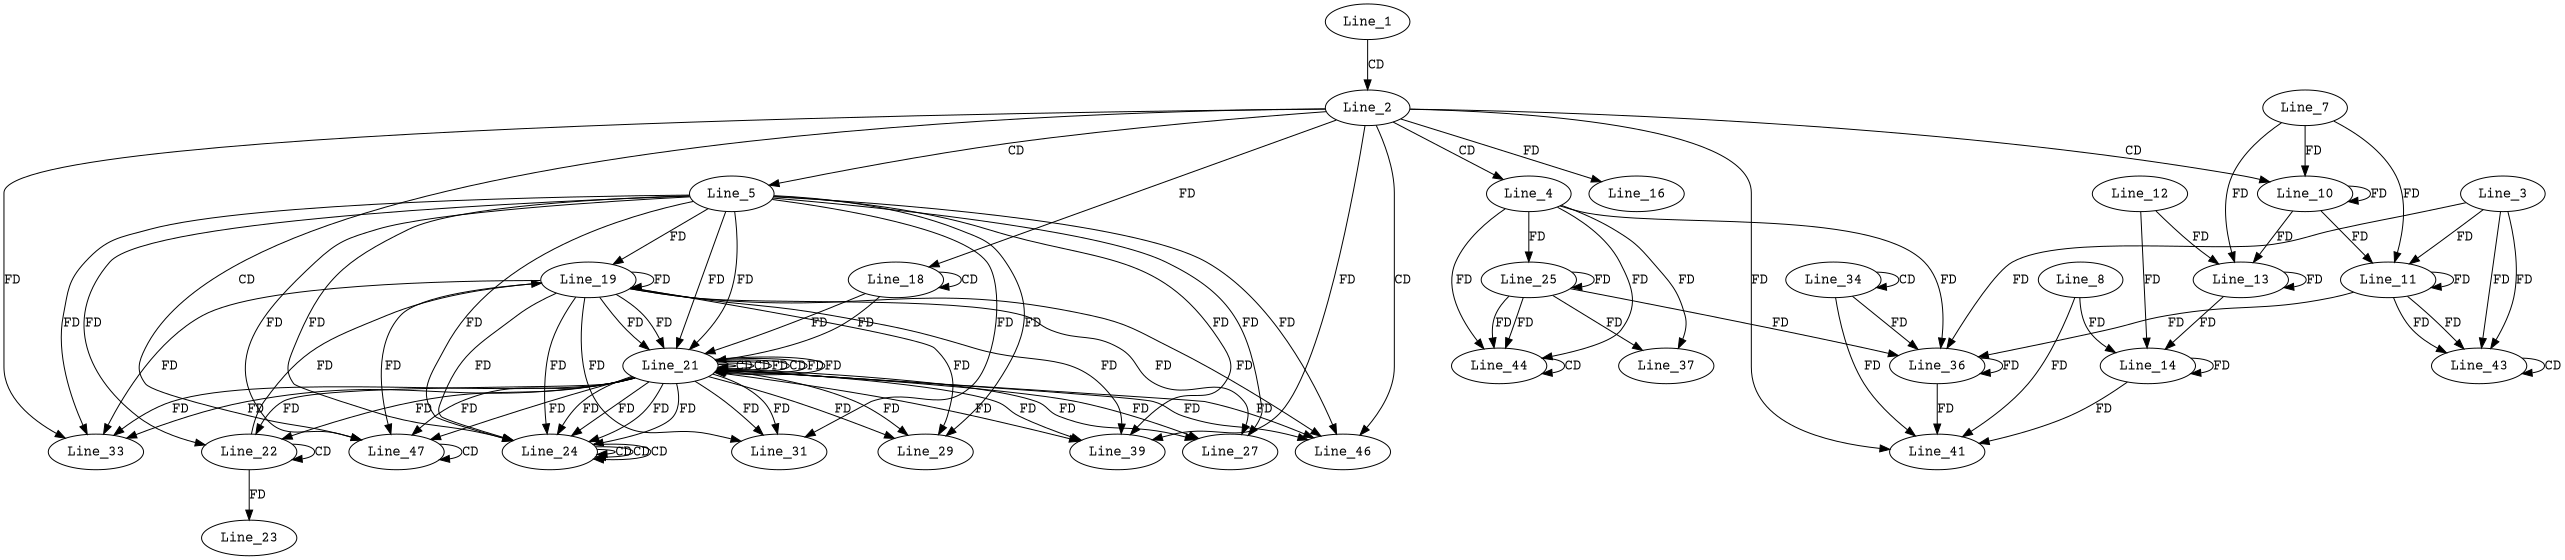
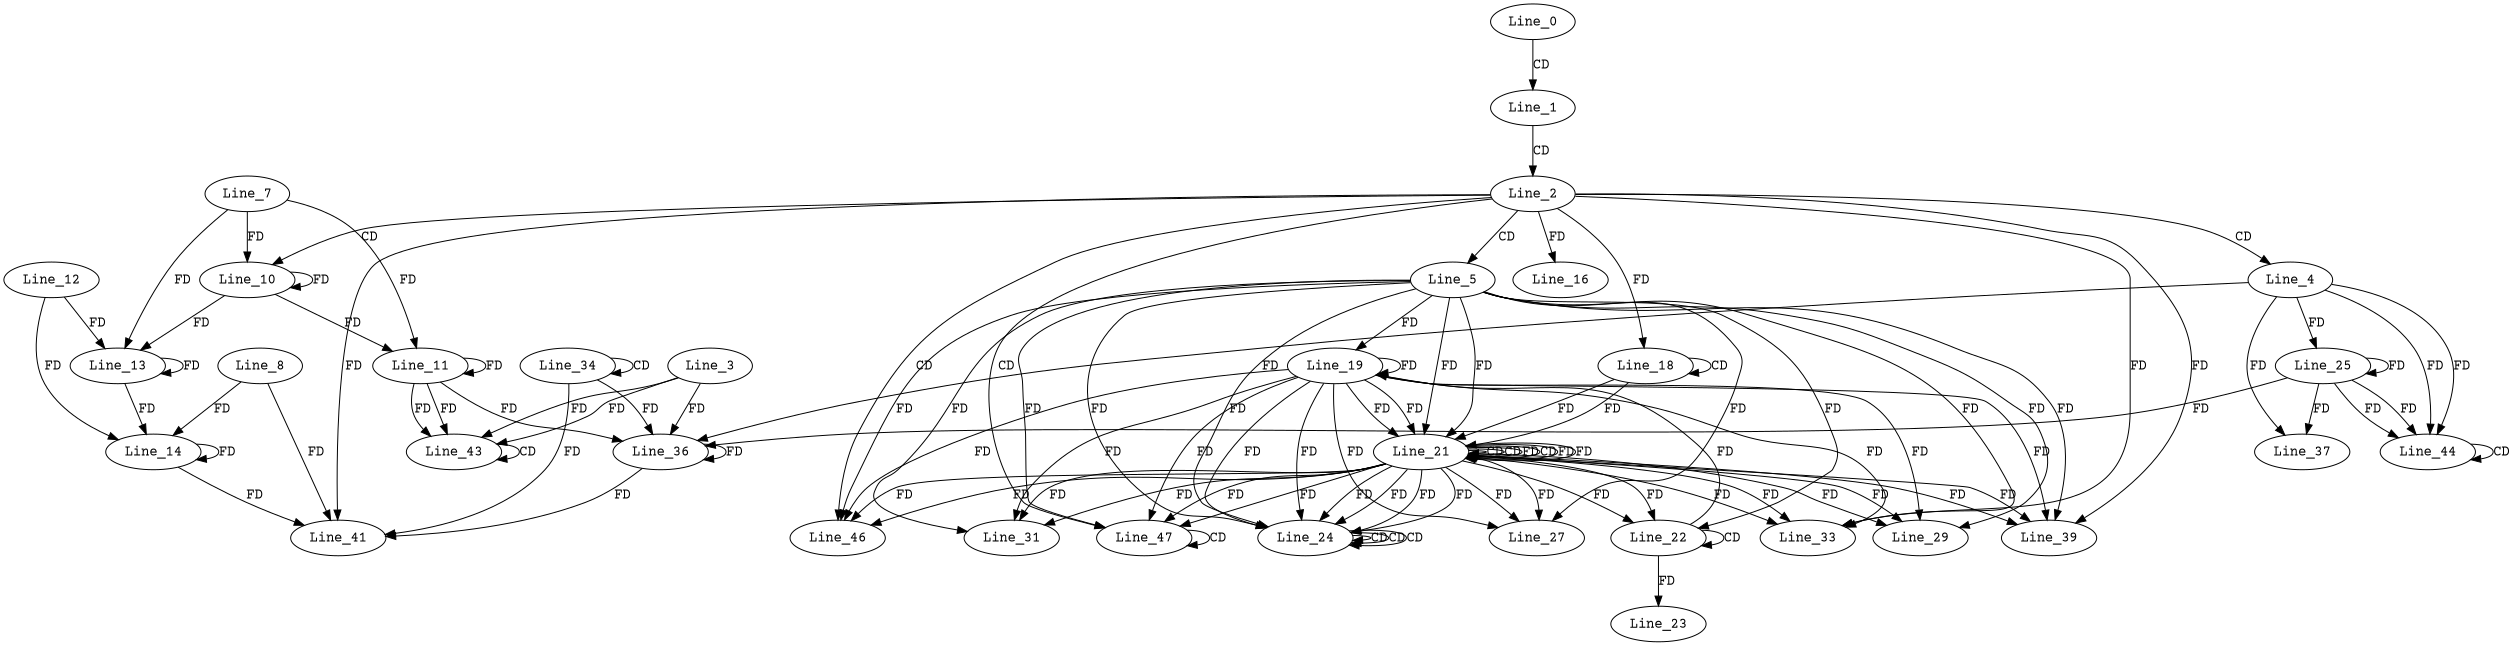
node "Line_0": added
edge "Line_3" -> "Line_11": removed, label "FD"
